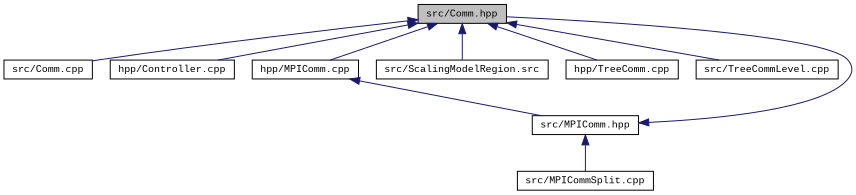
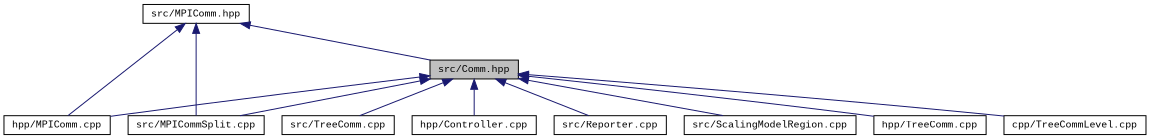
node "src/Comm.cpp": label "src/Comm.cpp" -> "src/TreeComm.cpp"
node "src/ScalingModelRegion.src": label "src/ScalingModelRegion.src" -> "src/ScalingModelRegion.cpp"
node "src/TreeCommLevel.cpp": label "src/TreeCommLevel.cpp" -> "cpp/TreeCommLevel.cpp"
edge "src/MPICommSplit.cpp" -> "src/Comm.hpp": added
edge "src/MPIComm.hpp" -> "hpp/MPIComm.cpp": reversed
node "src/Reporter.cpp": added
